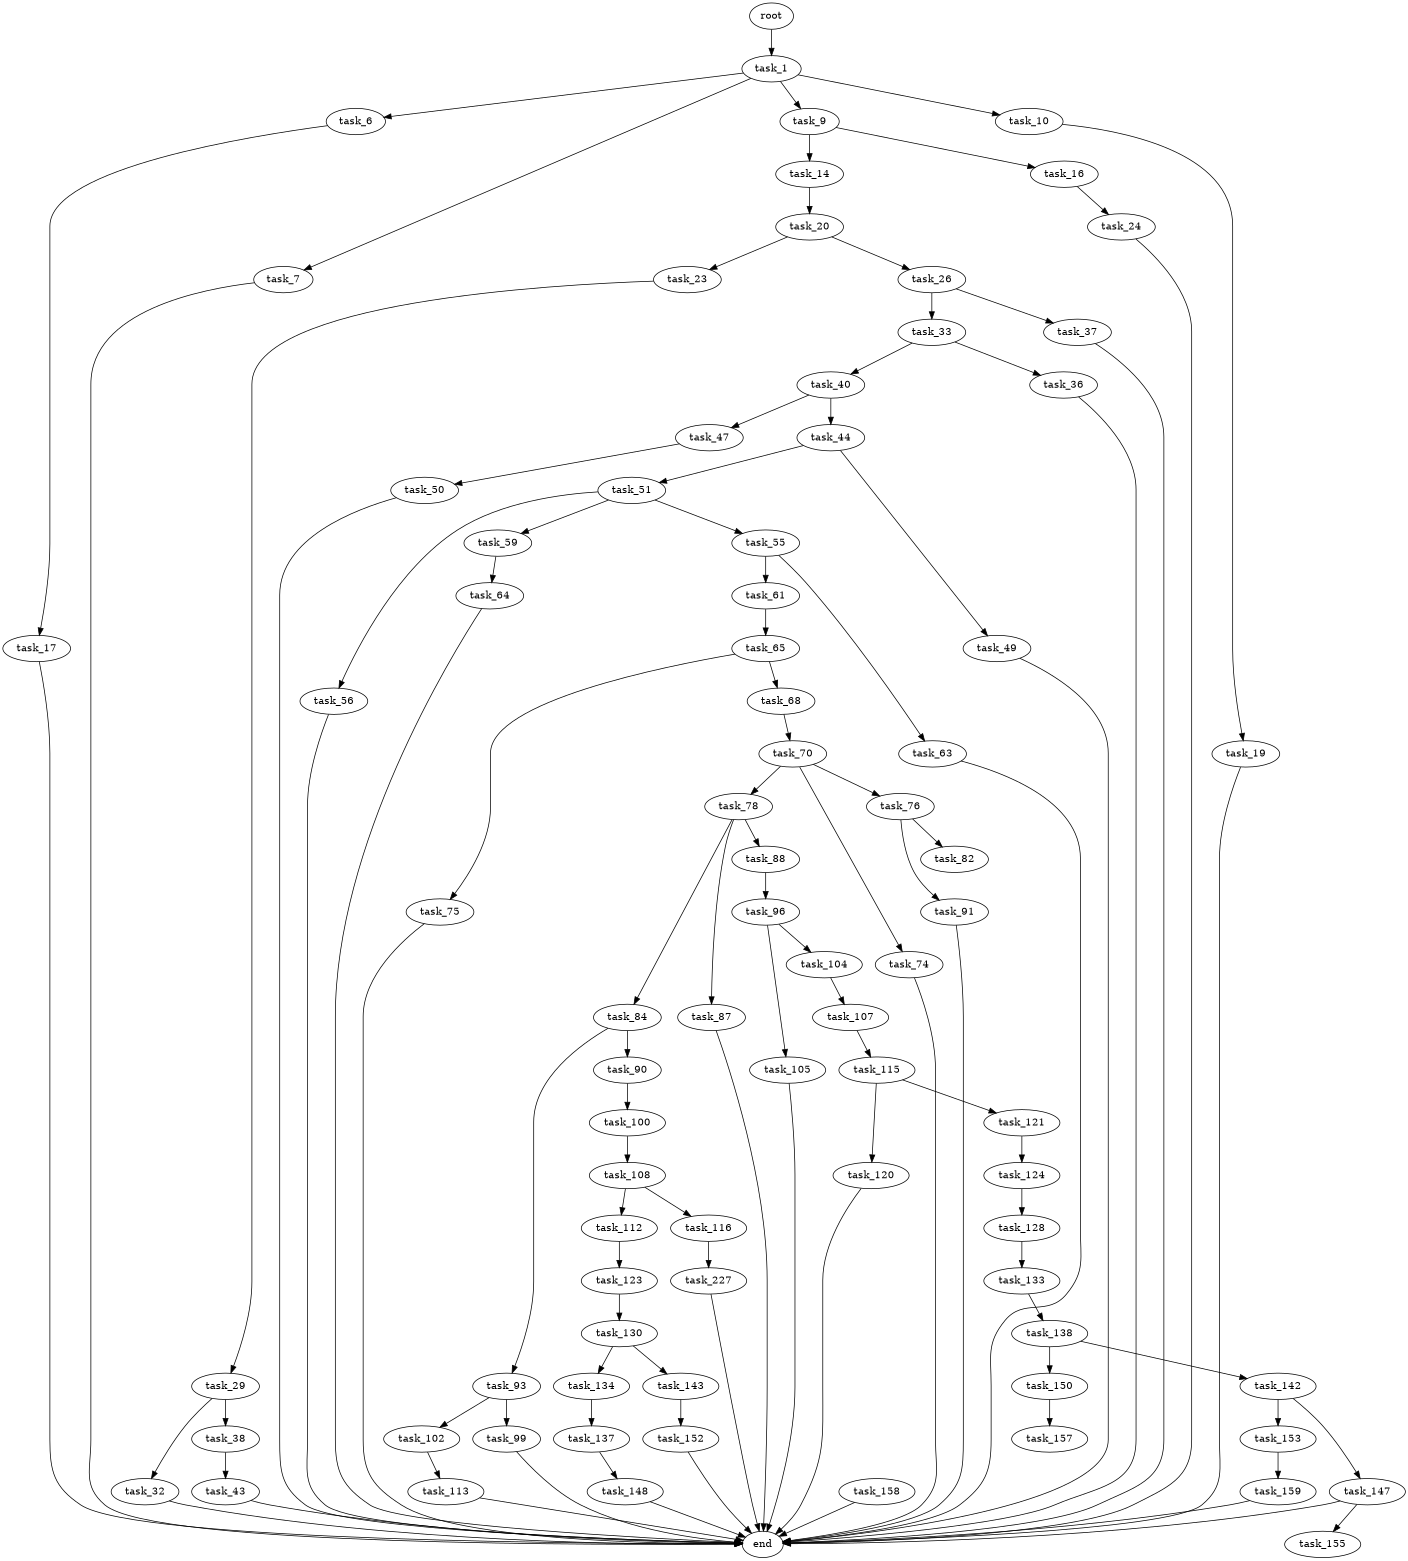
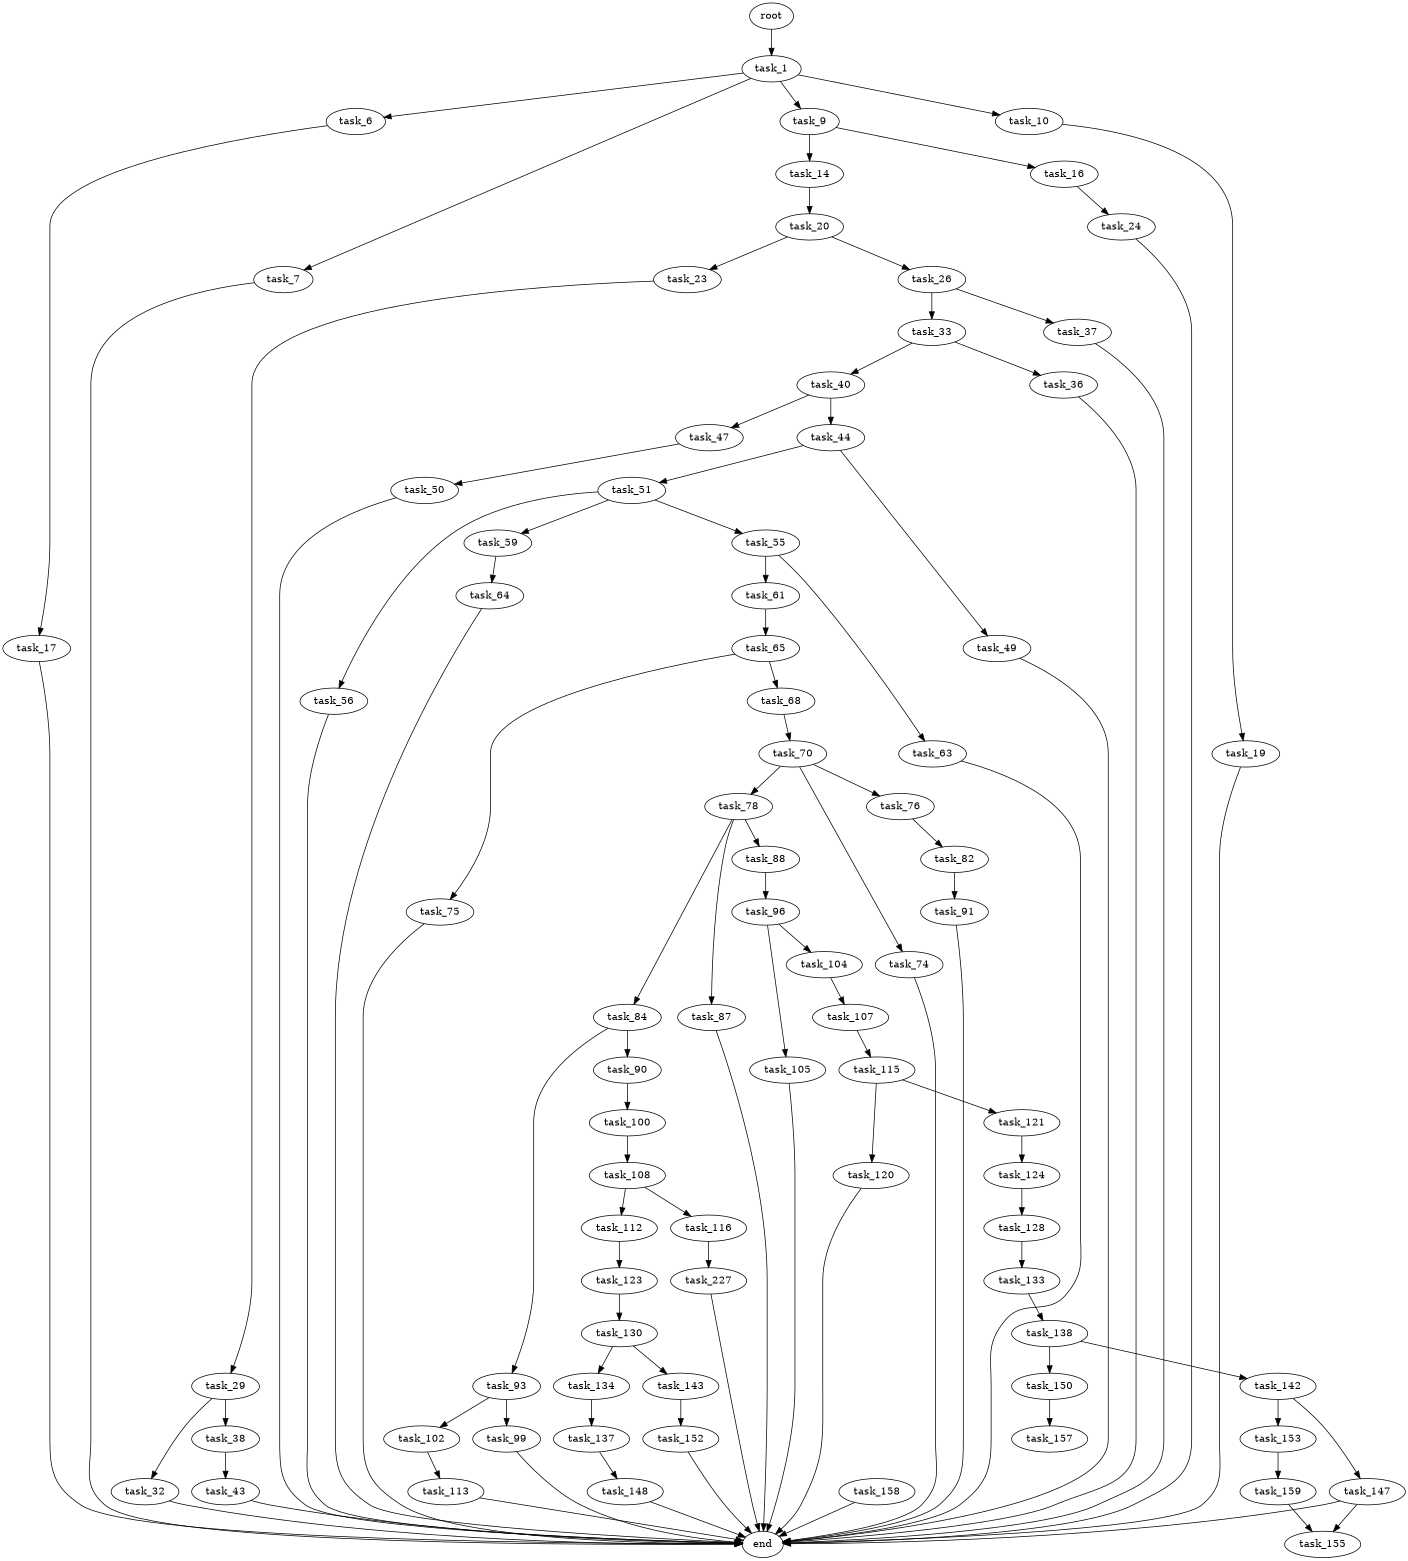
edge "task_76" -> "task_91": now "task_82" -> "task_91"
edge "task_159" -> "end": now "task_159" -> "task_155"
